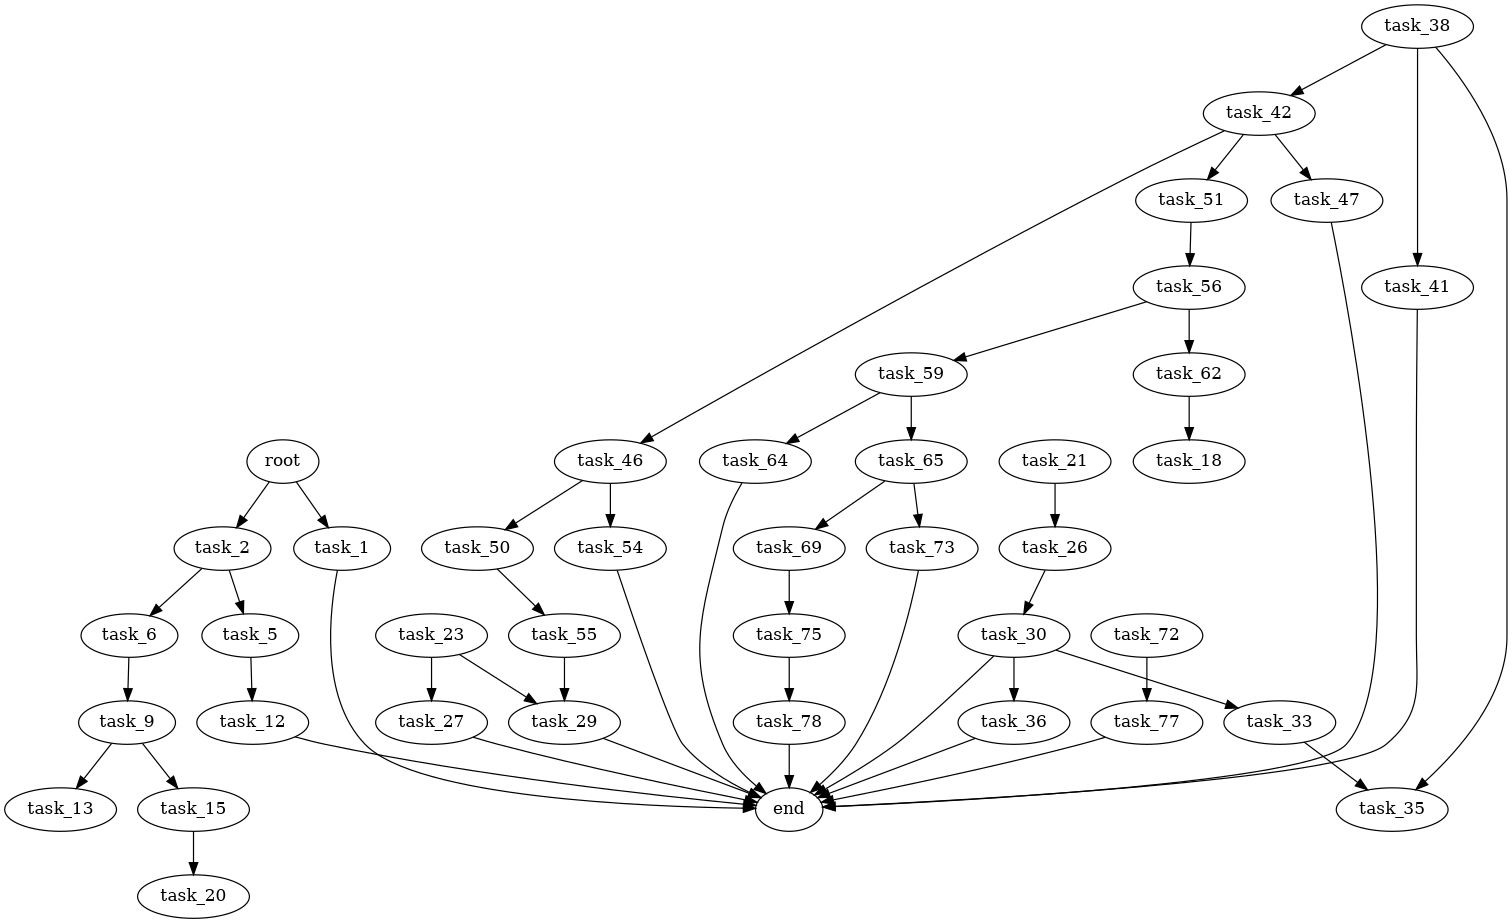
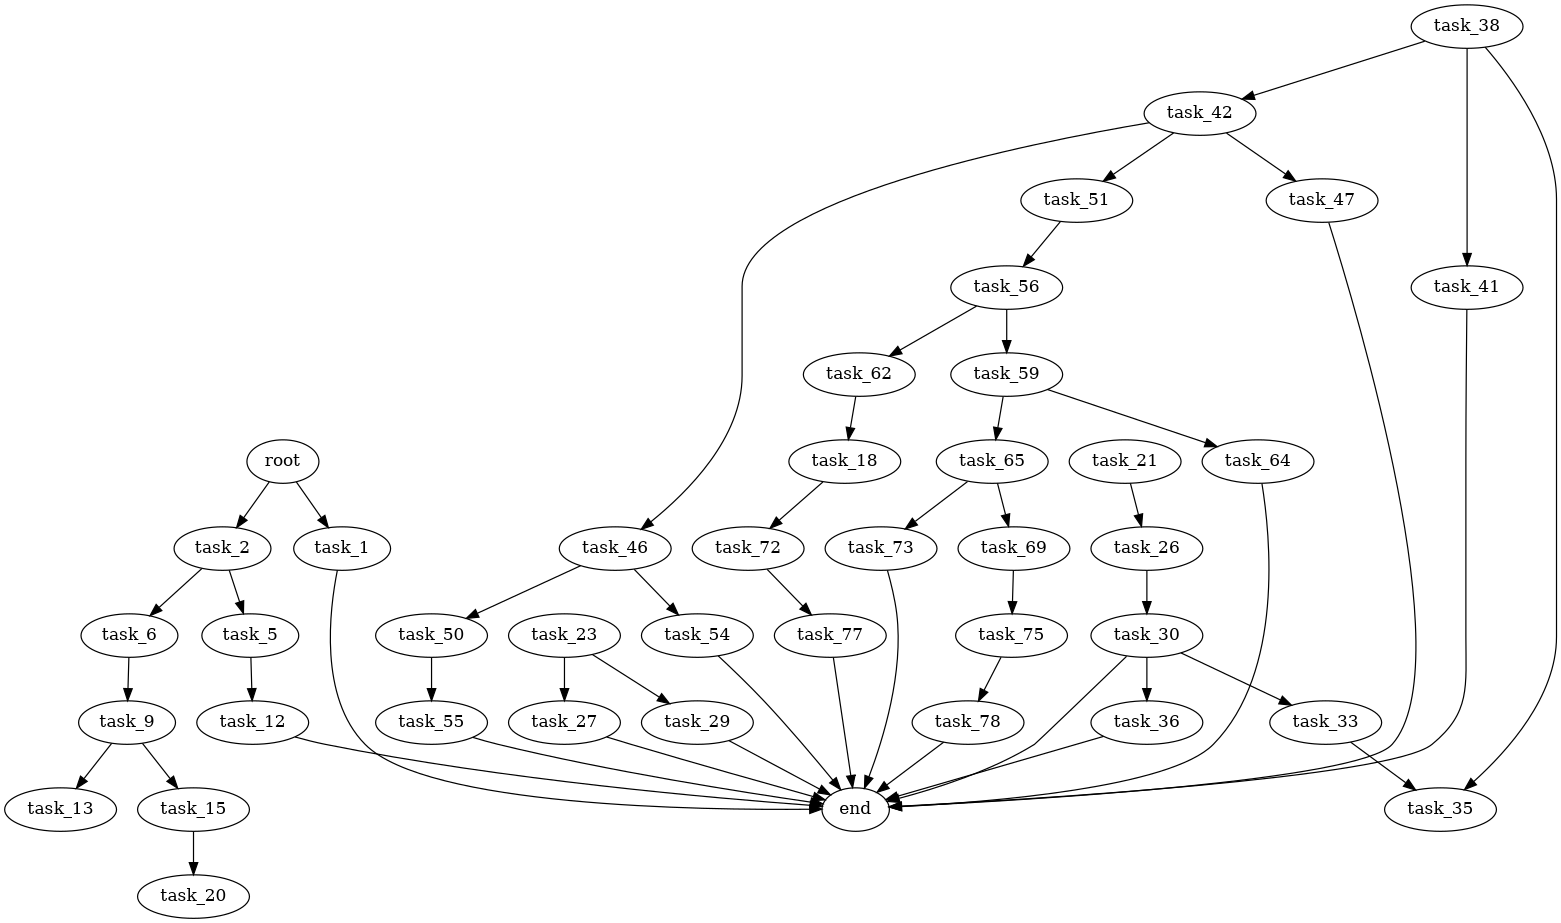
edge "task_18" -> "task_72": added
edge "task_55" -> "task_29": now "task_55" -> "end"
